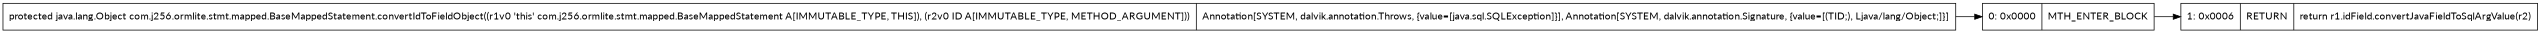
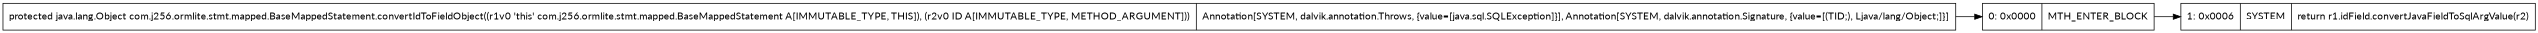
node "1: 0x0006": text "RETURN" -> "SYSTEM"
